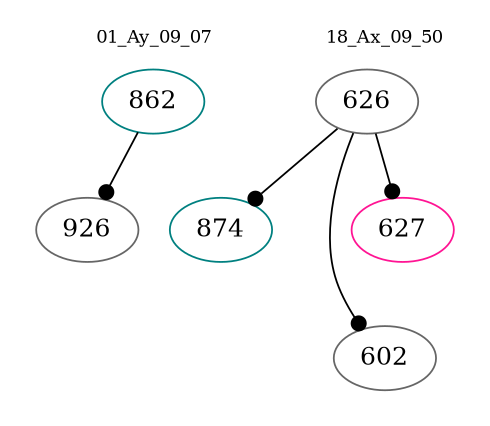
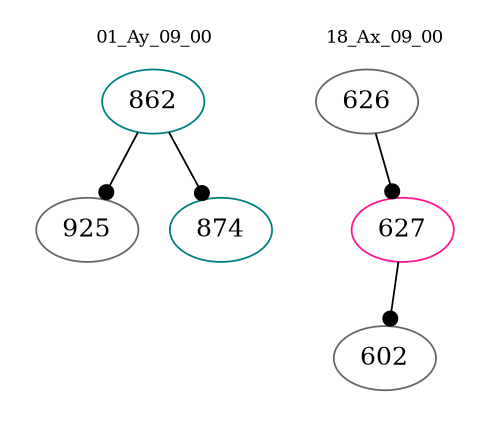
cluster "01_Ay_09_07": label "01_Ay_09_07" -> "01_Ay_09_00"
cluster "18_Ax_09_50": label "18_Ax_09_50" -> "18_Ax_09_00"
edge "626" -> "874": now "862" -> "874"
edge "626" -> "602": now "627" -> "602"
node "926": label "926" -> "925"
